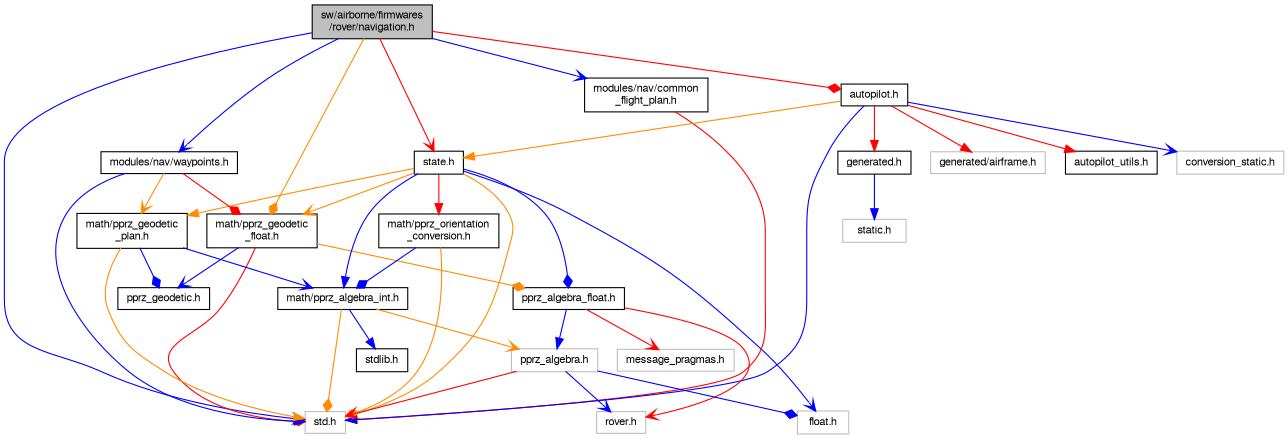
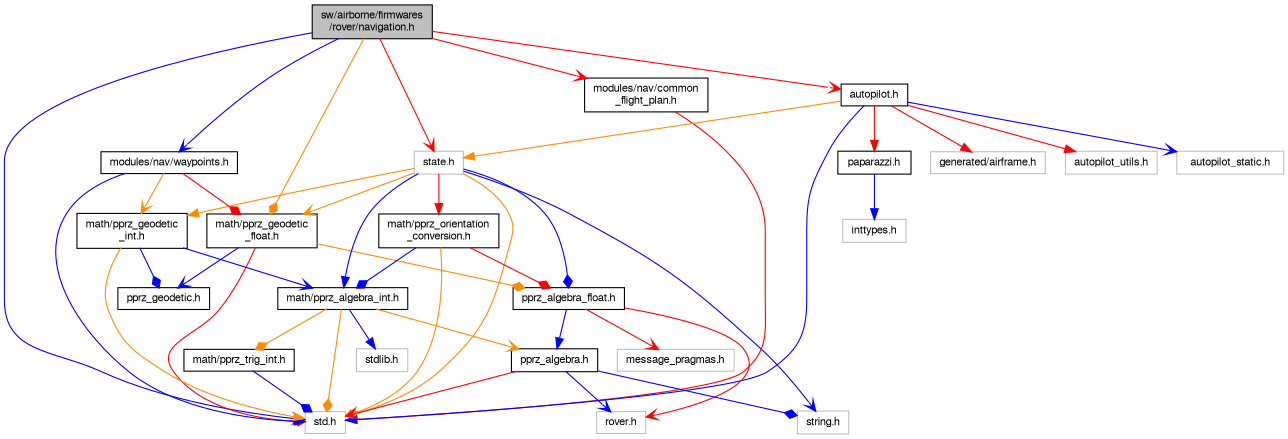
edge "sw/airborne/firmwares /rover/navigation.h" -> "modules/nav/common _flight_plan.h": color blue -> red
edge "sw/airborne/firmwares /rover/navigation.h" -> "autopilot.h": arrowhead diamond -> vee
node "state.h": color black -> grey75
node "generated.h": label "generated.h" -> "paparazzi.h"
node "autopilot_utils.h": color black -> grey75
node "conversion_static.h": label "conversion_static.h" -> "autopilot_static.h"
node "math/pprz_geodetic _plan.h": label "math/pprz_geodetic _plan.h" -> "math/pprz_geodetic _int.h"
node "static.h": label "static.h" -> "inttypes.h"
edge "math/pprz_orientation _conversion.h" -> "pprz_algebra_float.h": added
node "math/pprz_trig_int.h": added
node "stdlib.h": color black -> grey75
node "pprz_algebra.h": color grey75 -> black
node "float.h": label "float.h" -> "string.h"
